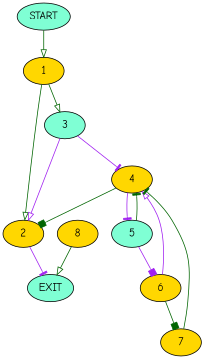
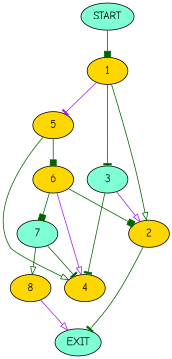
edge "START" -> "1": arrowhead onormal -> box
edge "1" -> "3": arrowhead onormal -> tee
edge "3" -> "4": color purple -> darkgreen
edge "4" -> "2": now "6" -> "2"
edge "4" -> "5": now "1" -> "5"
edge "5" -> "4": arrowhead tee -> onormal
node "5": fillcolor aquamarine -> gold
edge "7" -> "8": added
edge "8" -> "EXIT": color darkgreen -> purple
edge "5" -> "6": color purple -> darkgreen
edge "2" -> "EXIT": color purple -> darkgreen
node "7": fillcolor gold -> aquamarine
